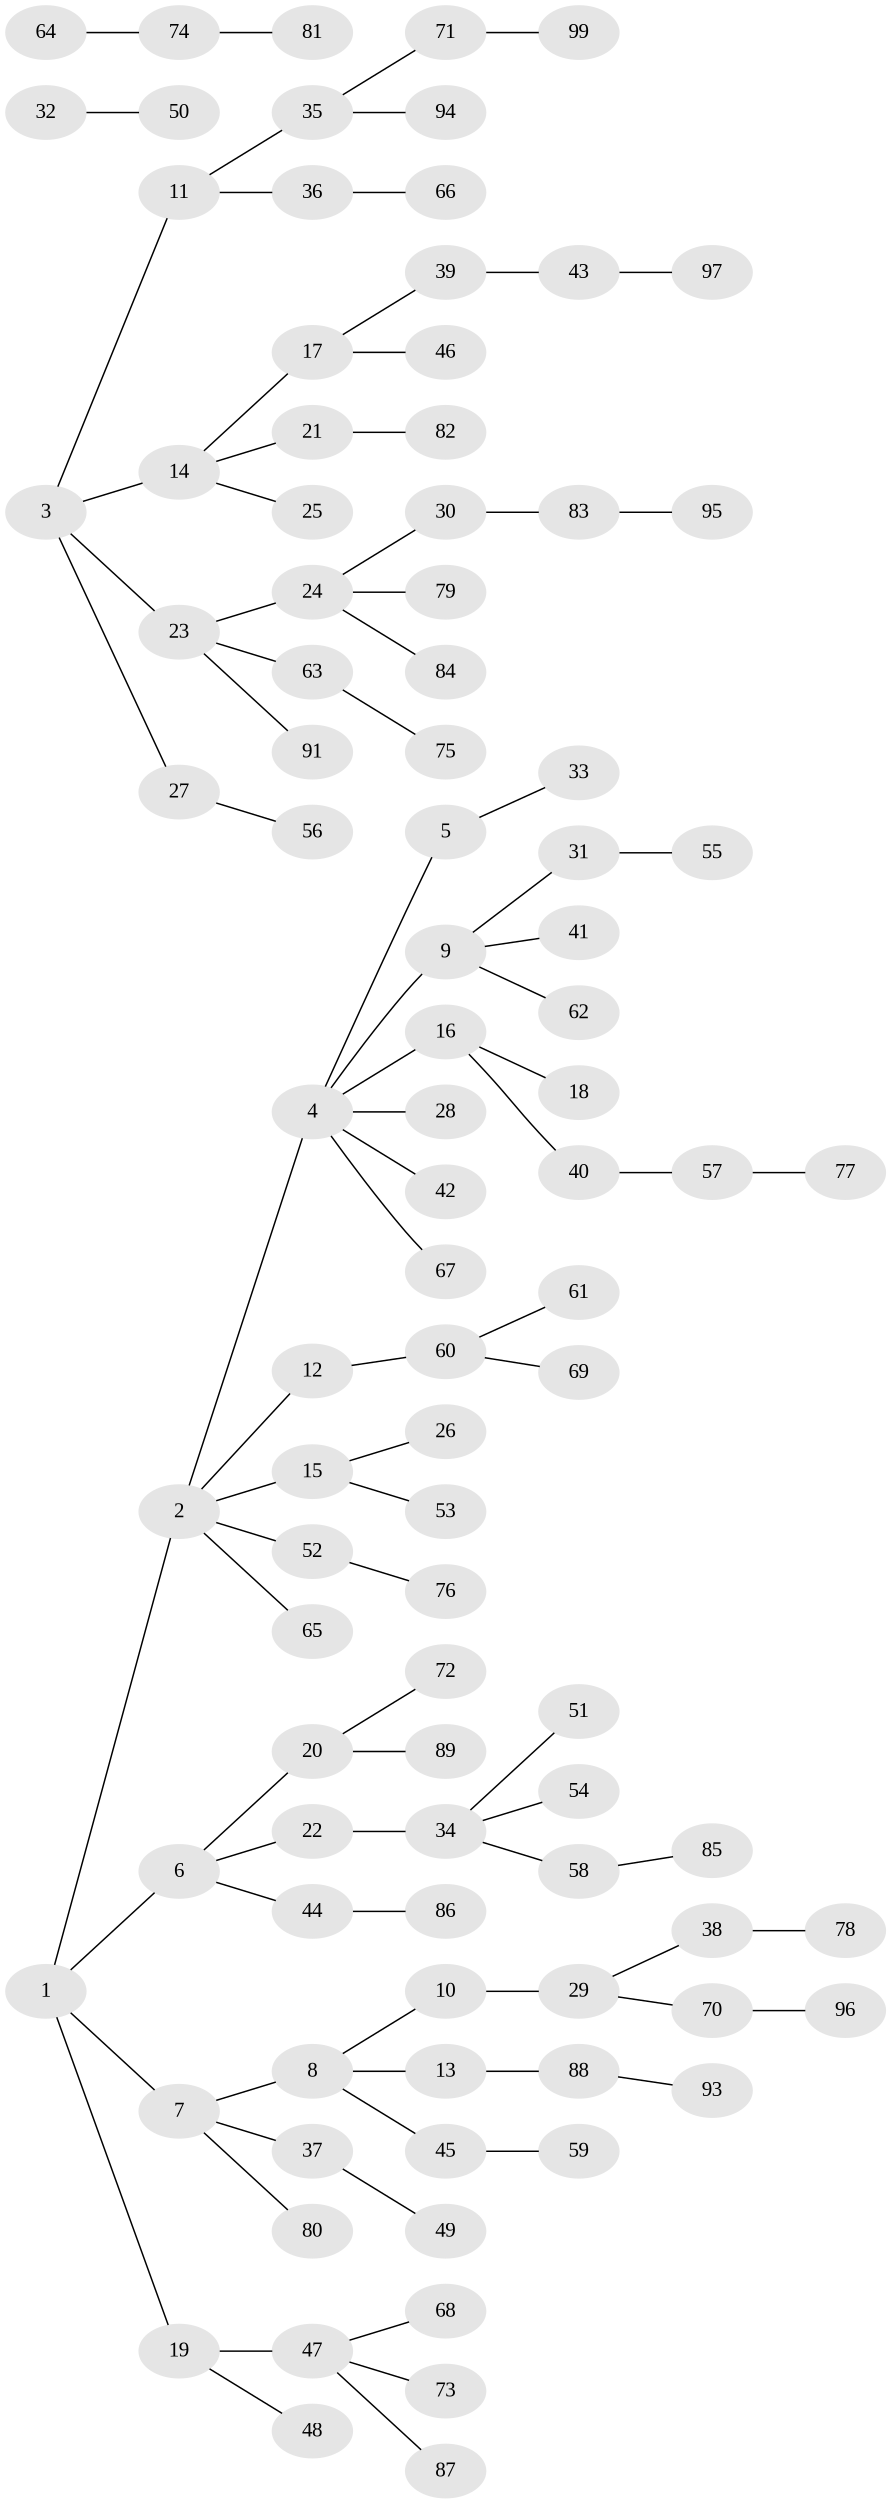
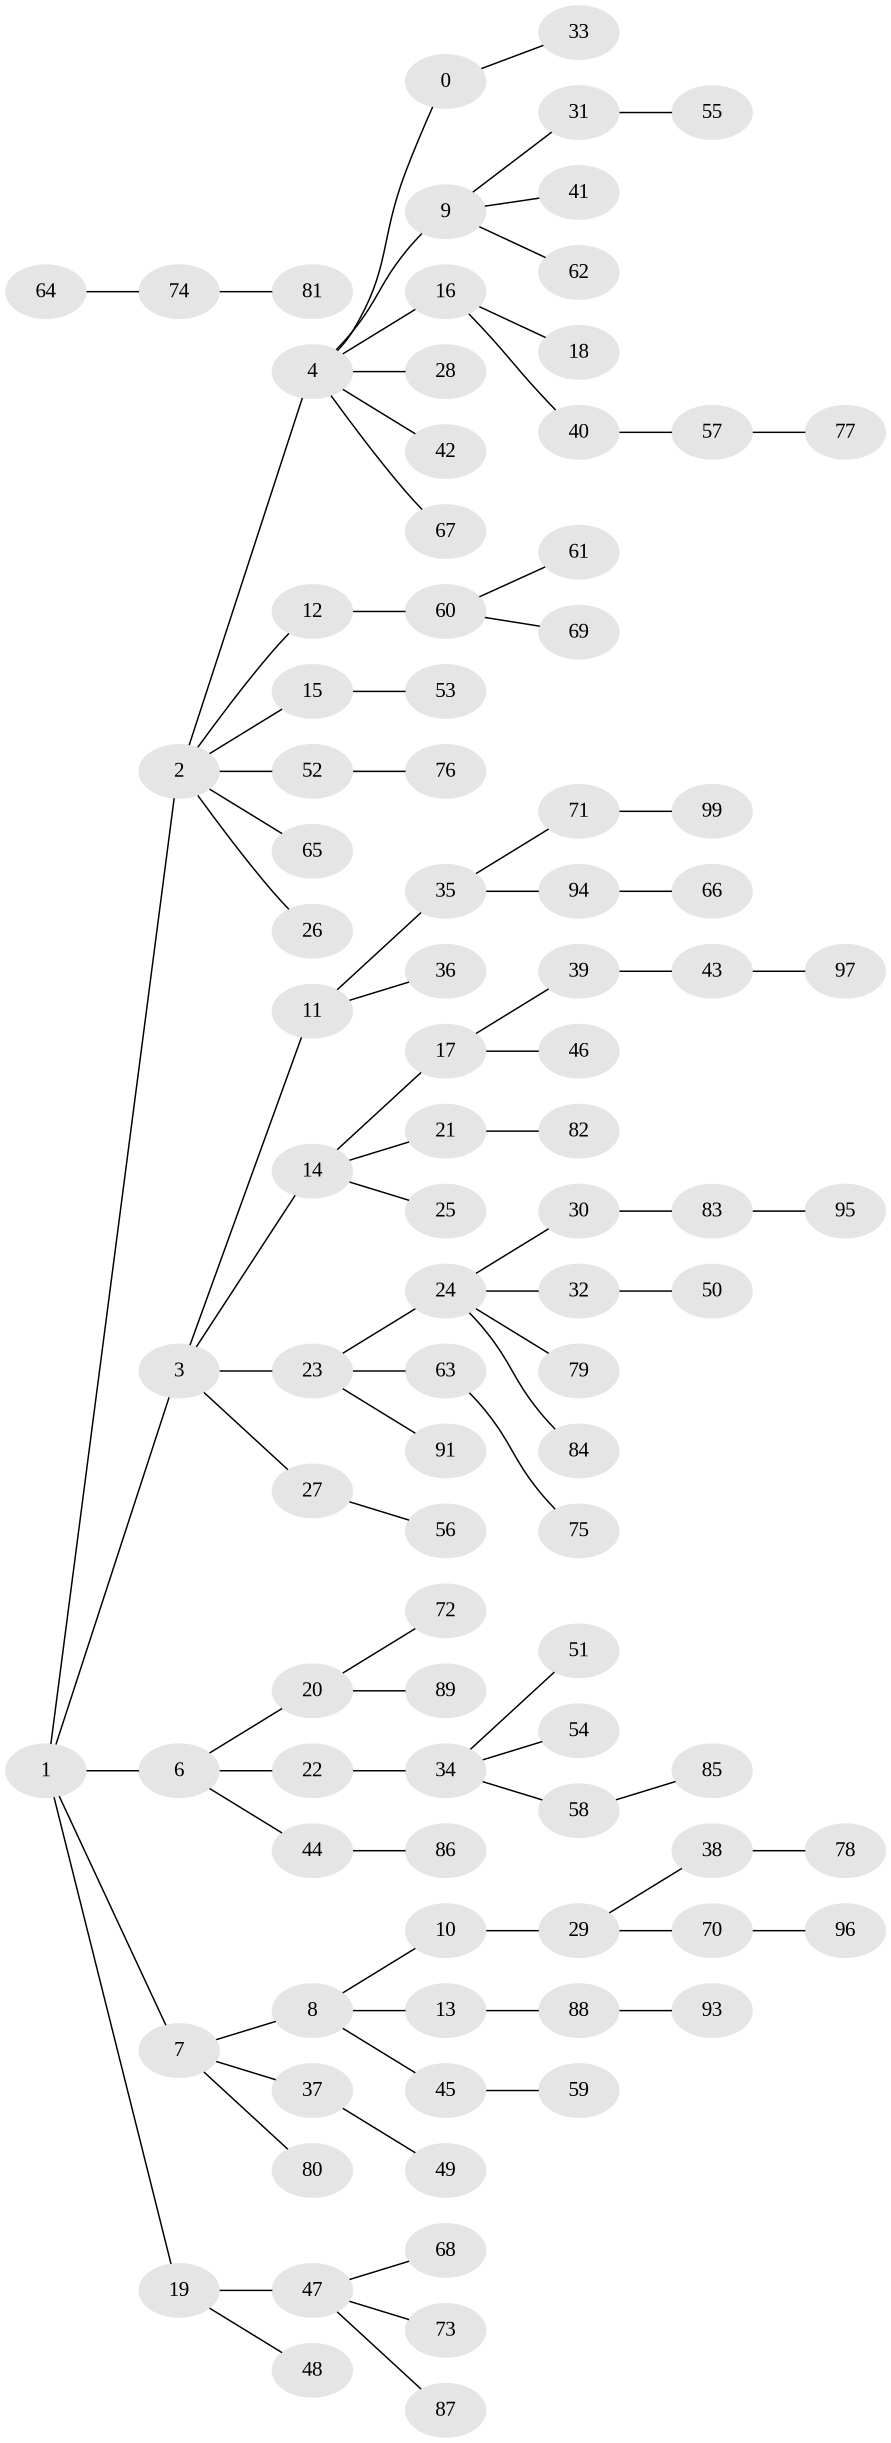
edge "36" -- "66": now "94" -- "66"
node "5": label "5" -> "0"
edge "24" -- "32": added
edge "26" -- "15": now "26" -- "2"
edge "3" -- "1": added
